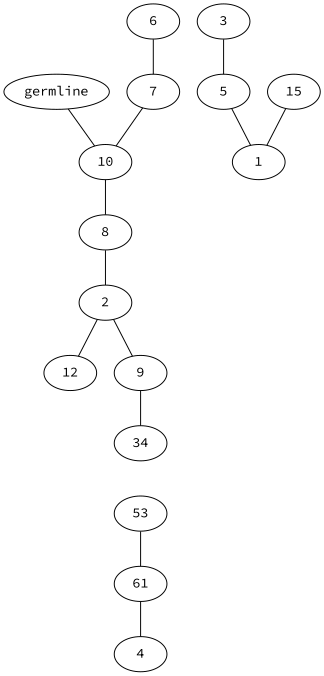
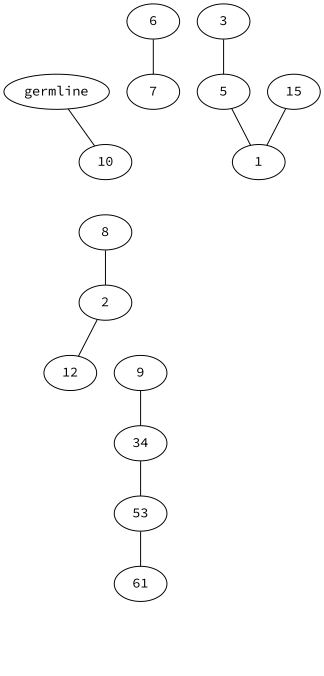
edge "7" -- "10": removed
edge "10" -- "8": removed
edge "2" -- "9": removed
edge "34" -- "53": added
node "4": removed
